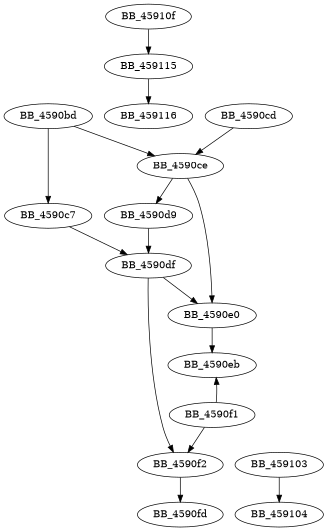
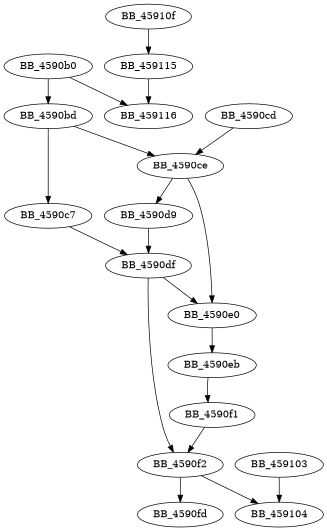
node "BB_4590b0": added
edge "BB_4590f1" -> "BB_4590eb": reversed
edge "BB_4590f2" -> "BB_459104": added
